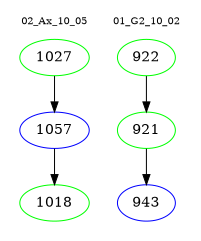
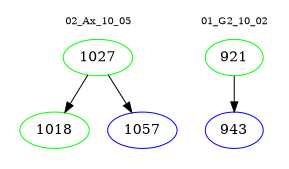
node "922": removed
edge "1057" -> "1018": now "1027" -> "1018"
